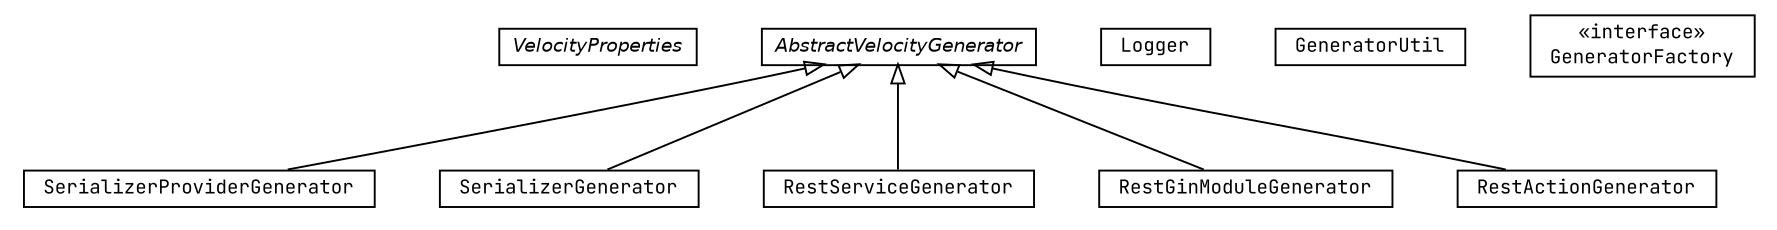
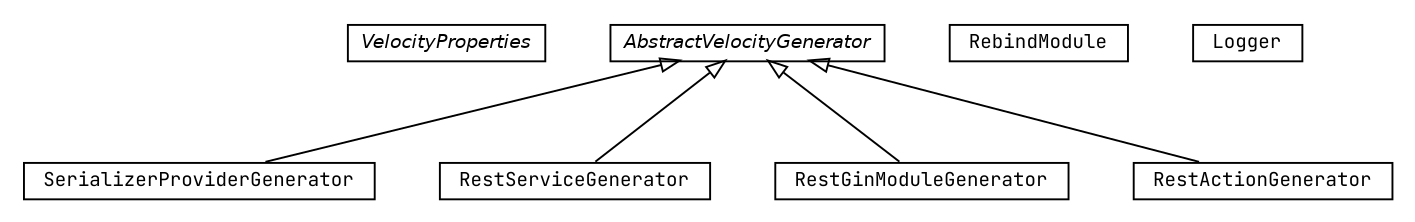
node "RebindModule": added
node "GeneratorUtil": removed
node "GeneratorFactory": removed
node "SerializerGenerator": removed
